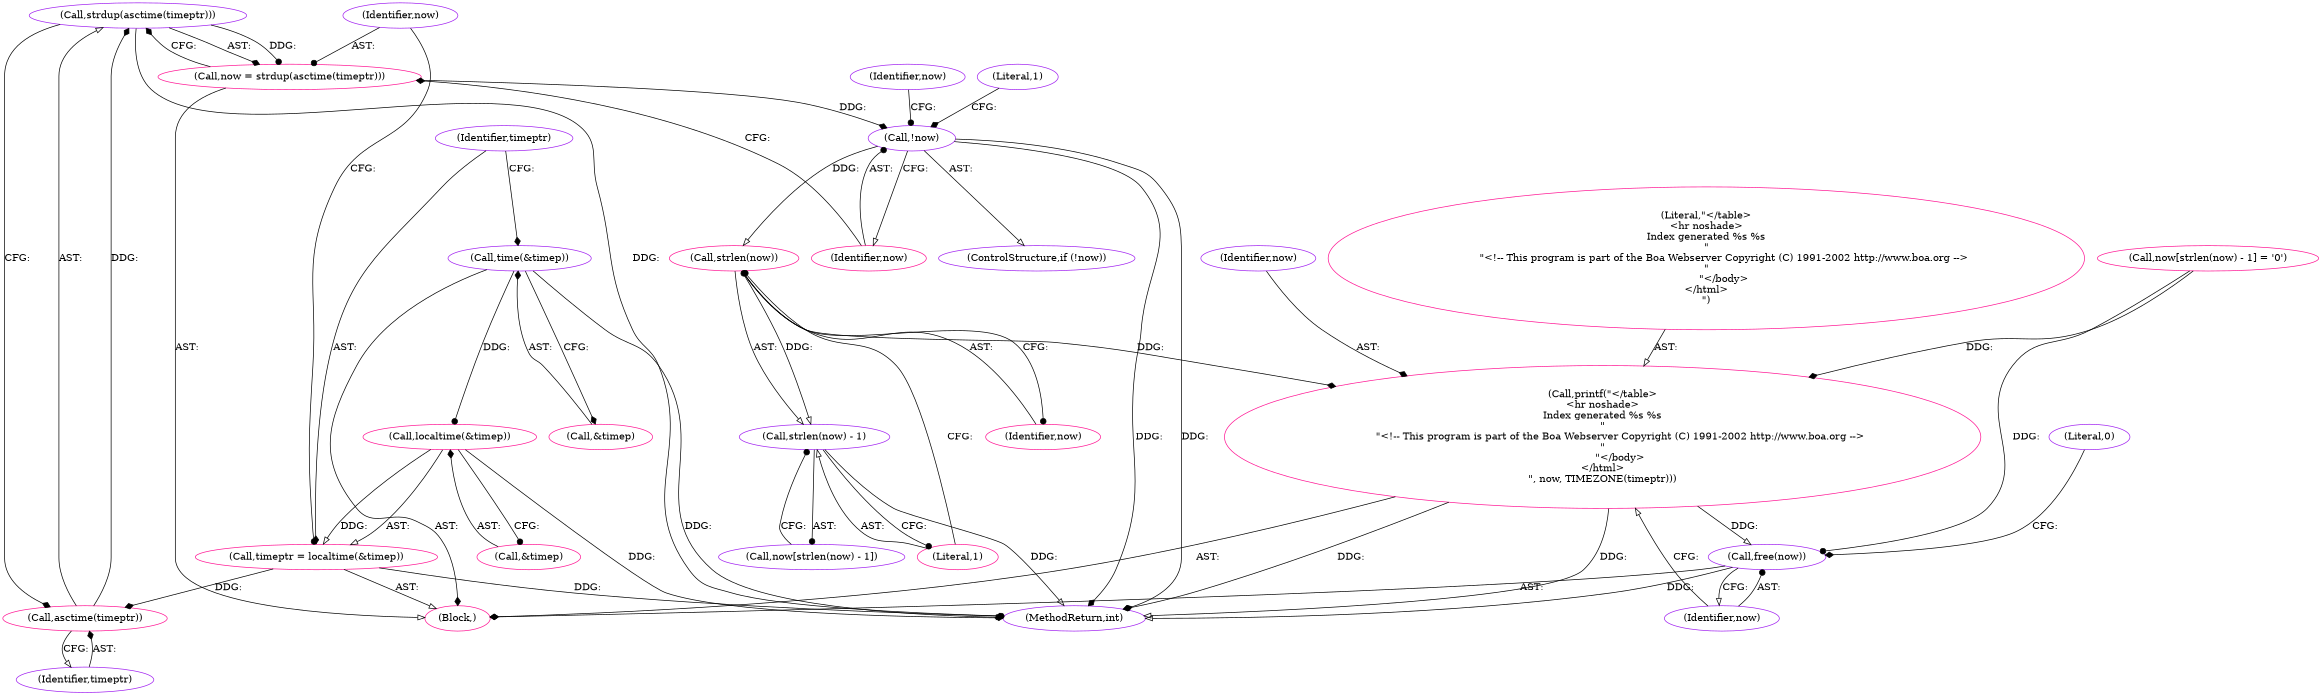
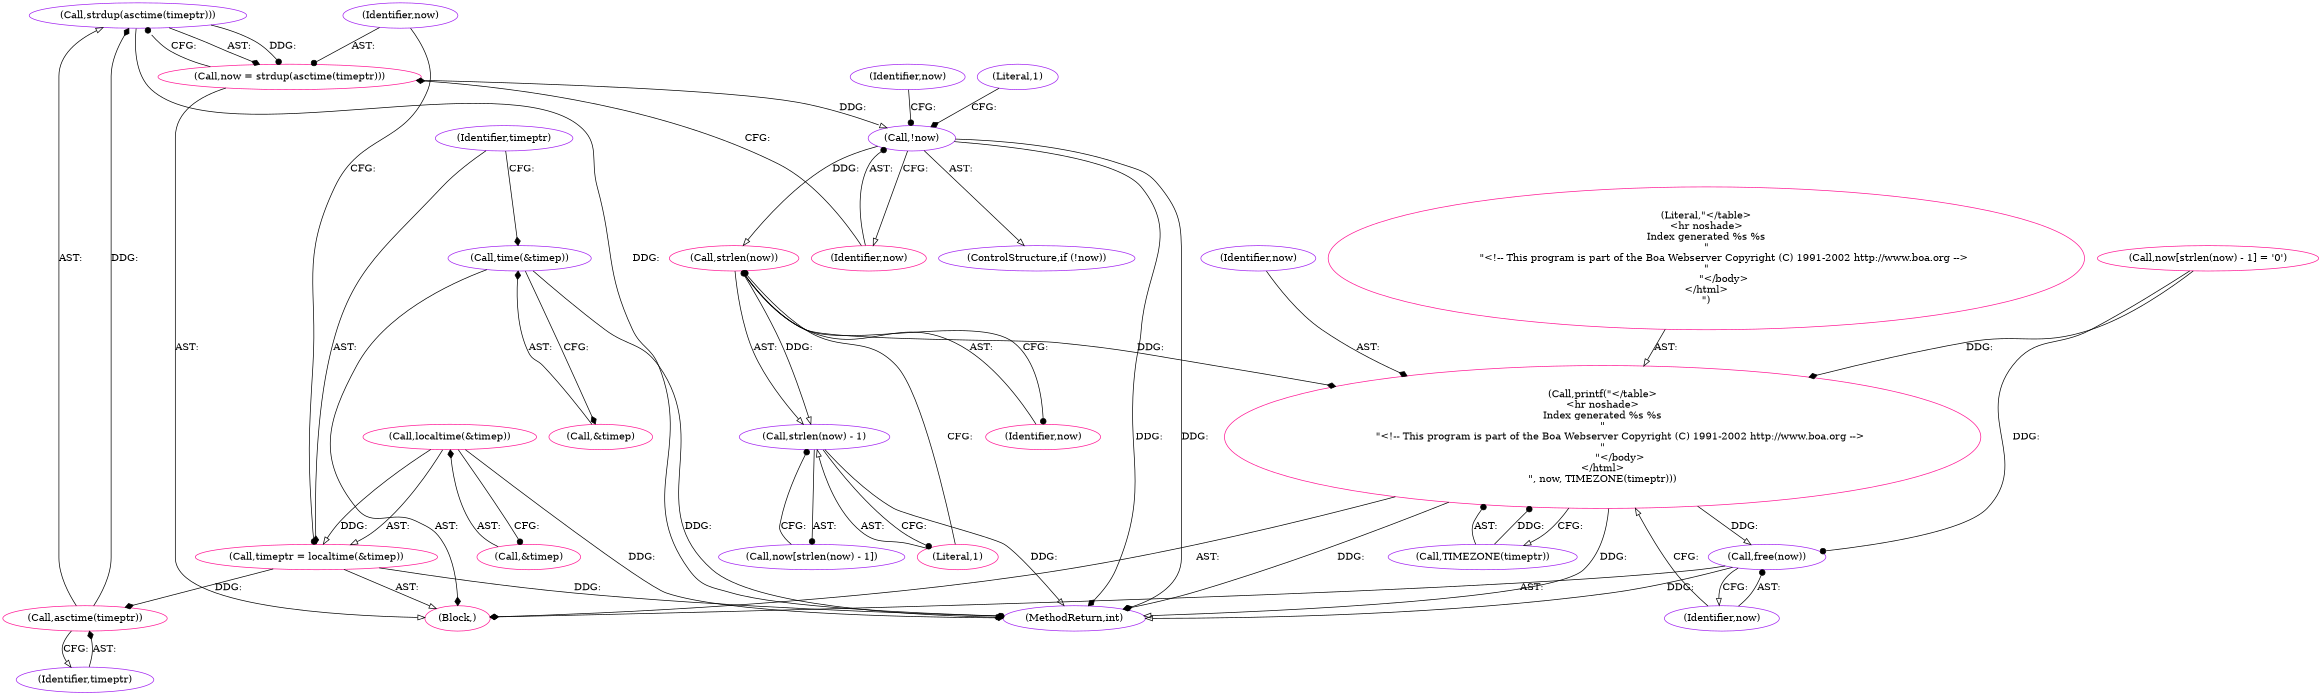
edge "(Call,now = strdup(asctime(timeptr)))" -> "(Call,strdup(asctime(timeptr)))": arrowhead diamond -> dot
edge "(Call,now = strdup(asctime(timeptr)))" -> "(Call,!now)": arrowhead diamond -> onormal
edge "(Call,strdup(asctime(timeptr)))" -> "(Call,asctime(timeptr))": removed, label "CFG:"
edge "(Call,time(&timep))" -> "(Call,localtime(&timep))": removed, label "DDG:"
node "(Literal,0)": removed
node "(Call,TIMEZONE(timeptr))": added
